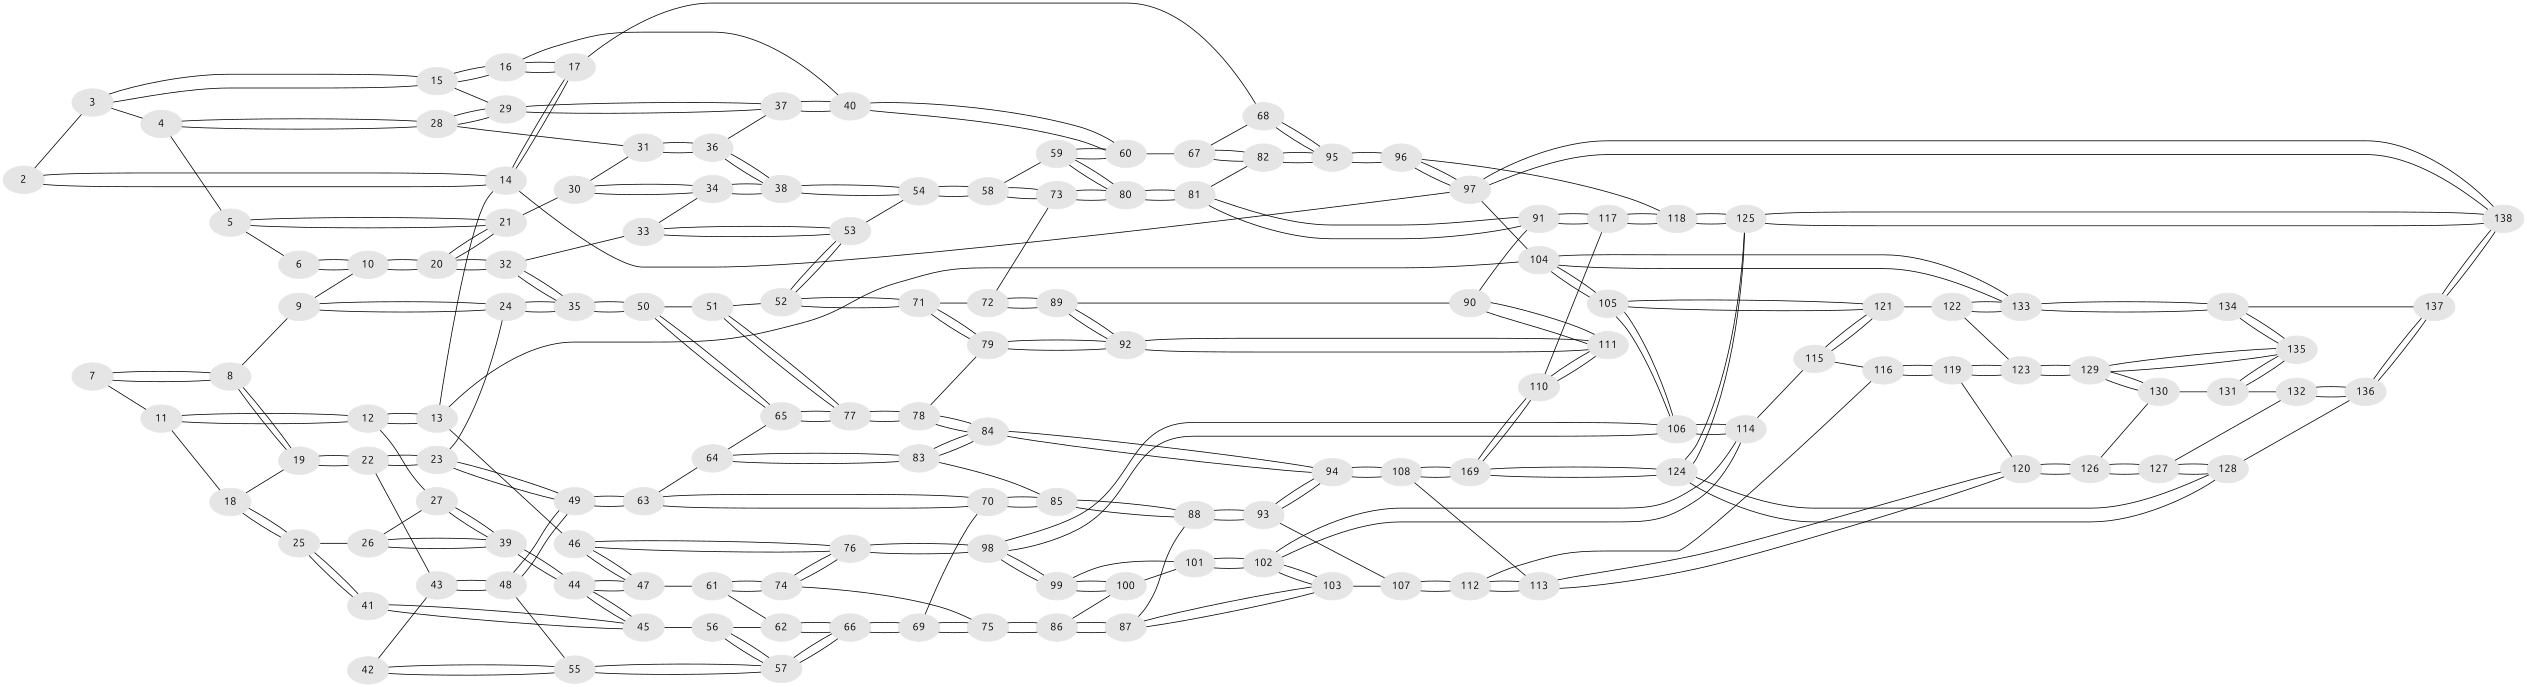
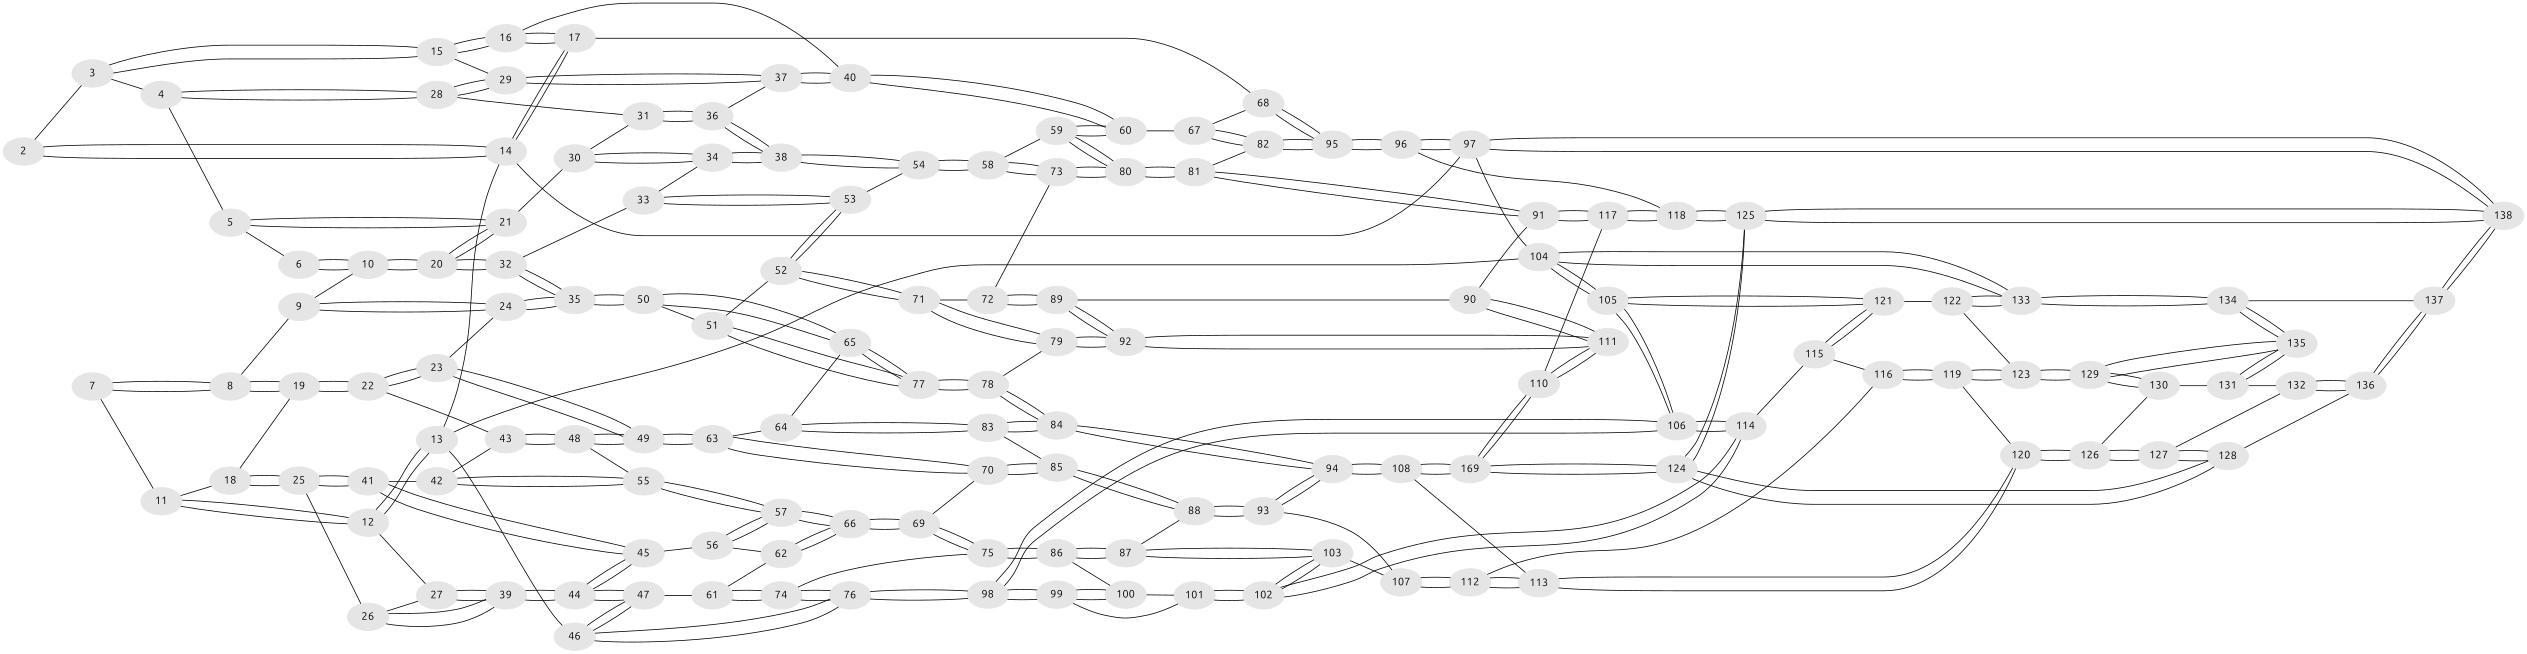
edge "41" -- "42": added
